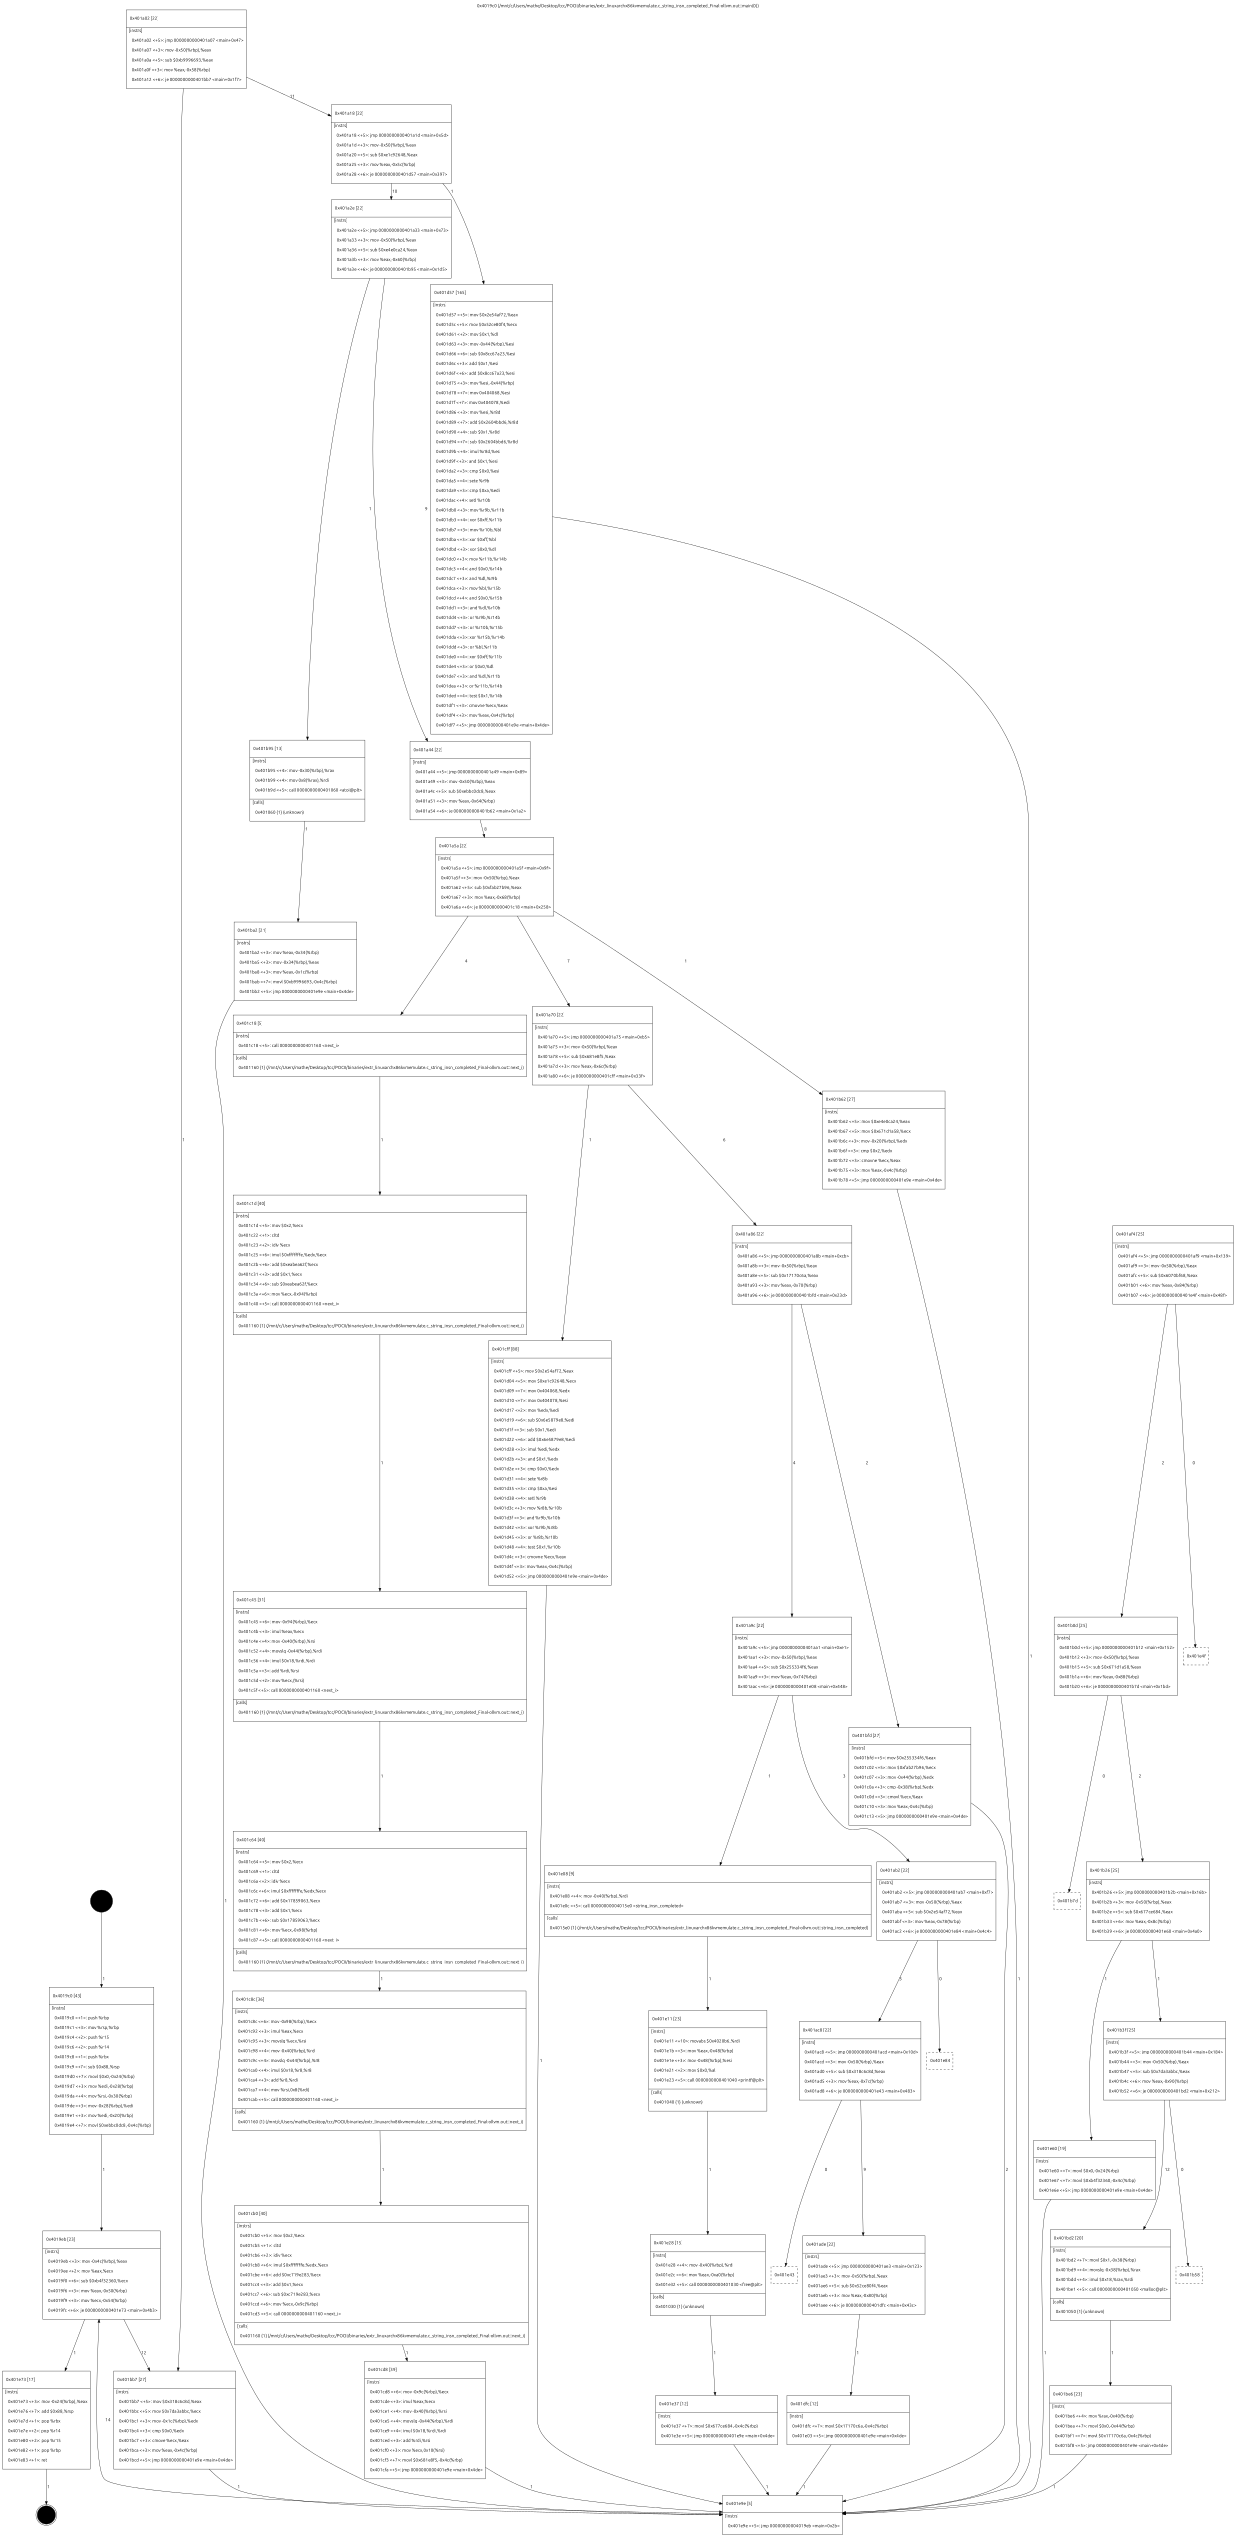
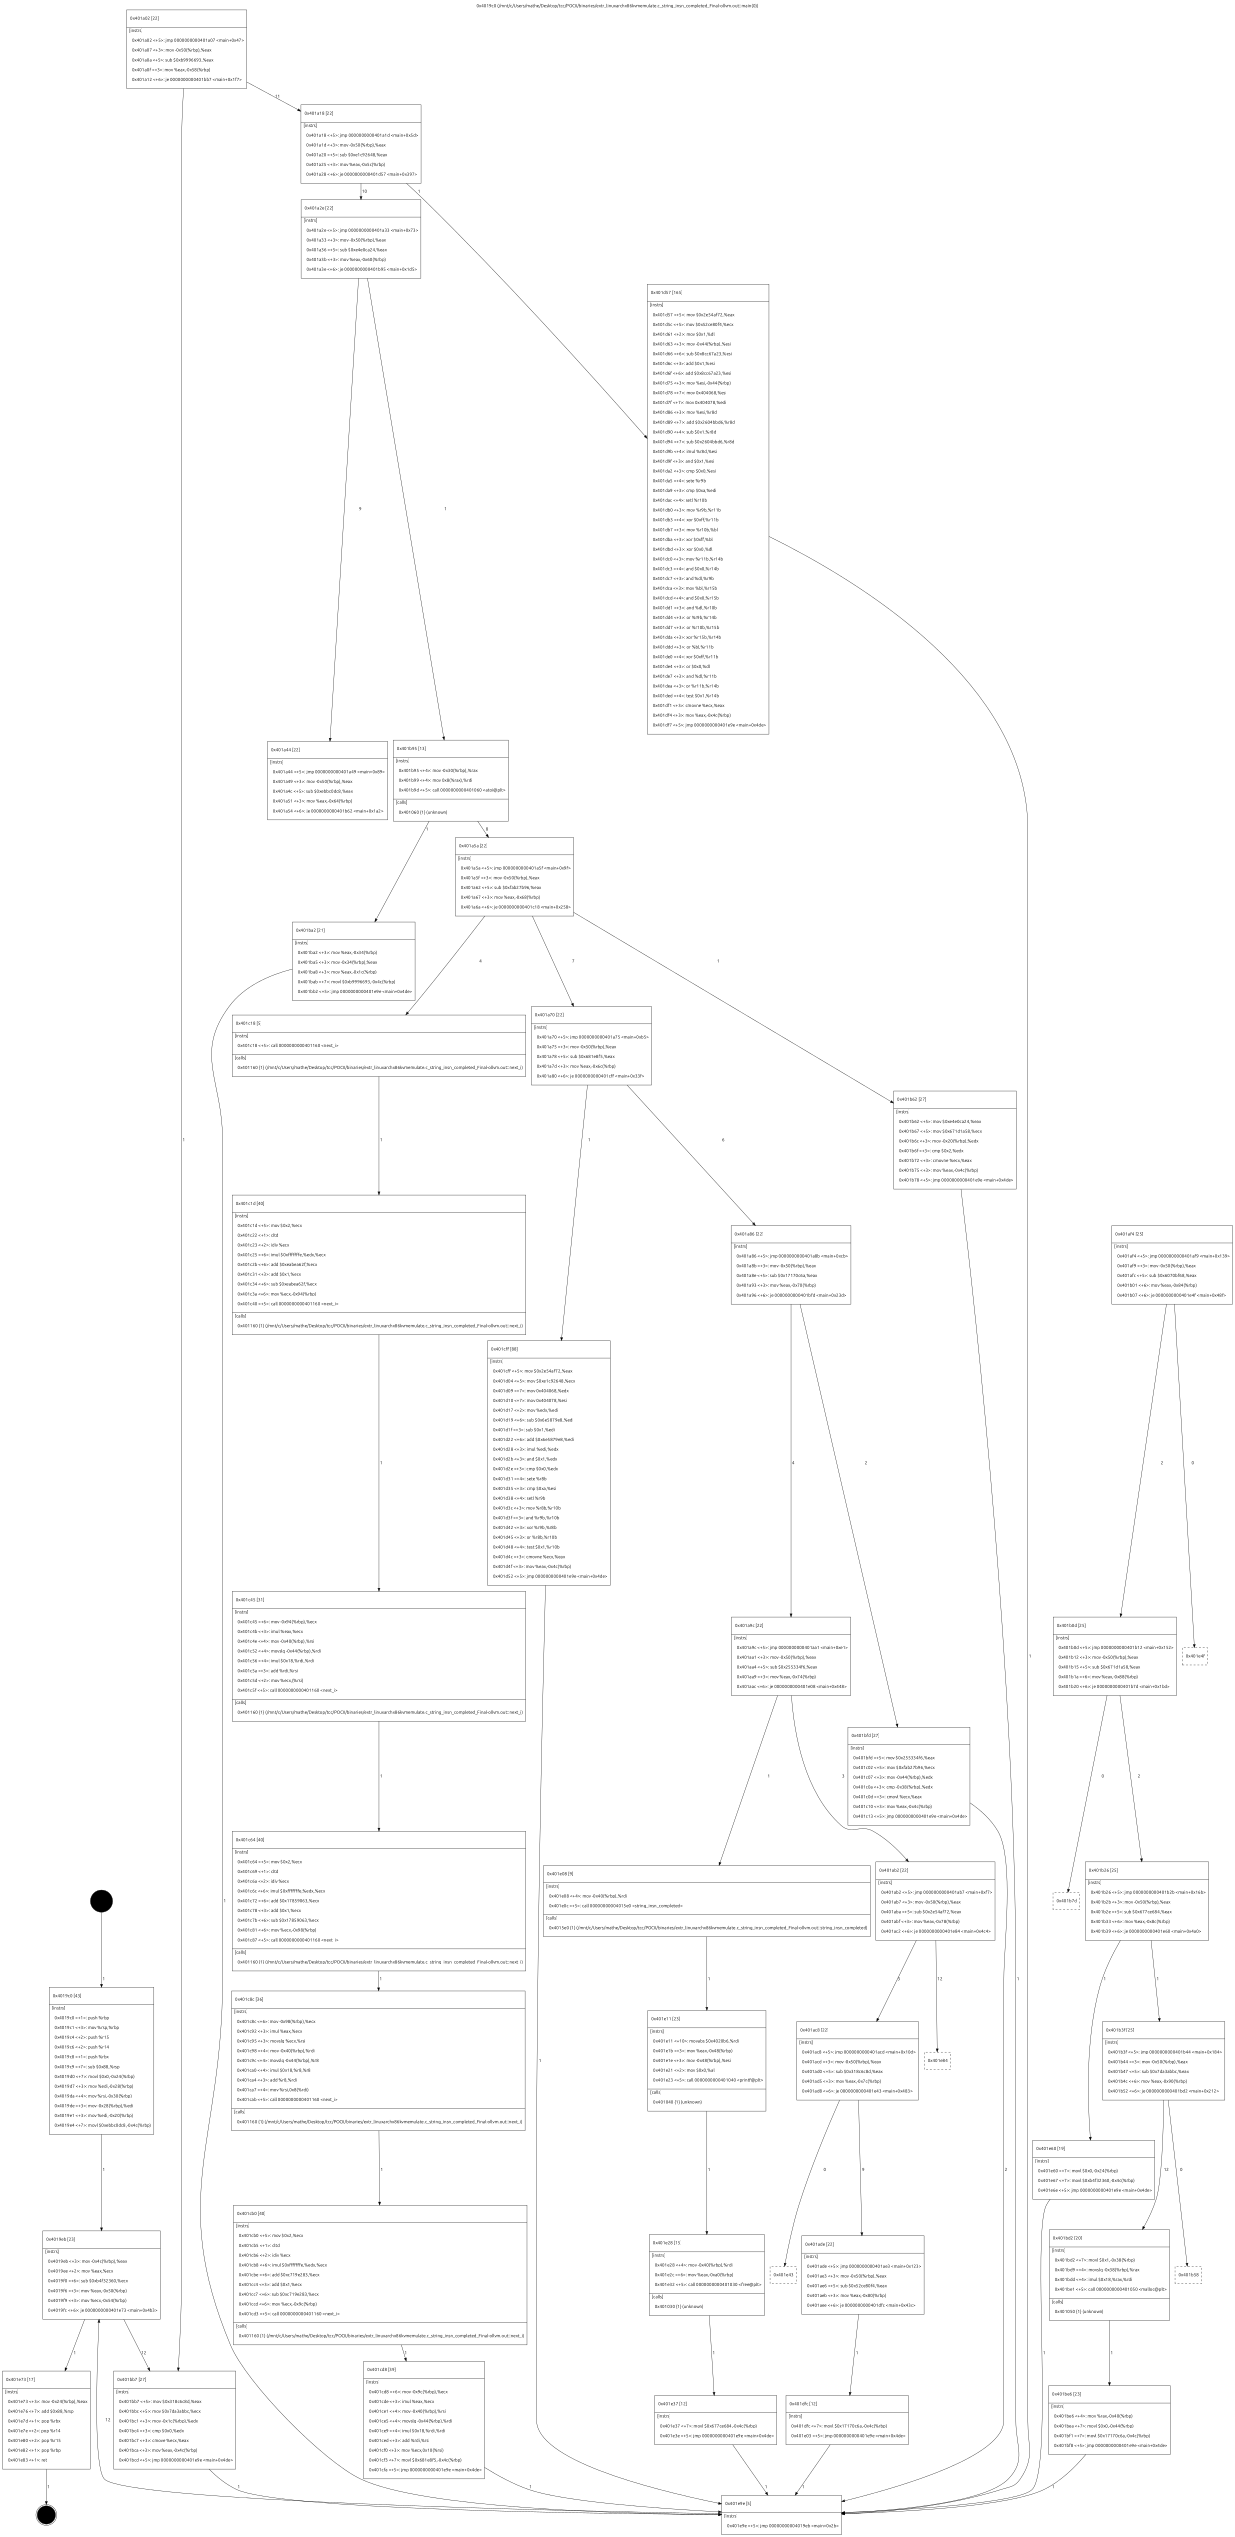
edge "0x401a44 [22]" -> "0x401a5a [22]": now "0x401b95 [13]" -> "0x401a5a [22]"
edge "0x401ab2 [22]" -> "0x401e84": label " 0" -> " 12"
edge "0x401e9e [5]" -> "0x4019eb [23]": label " 14" -> " 12"
